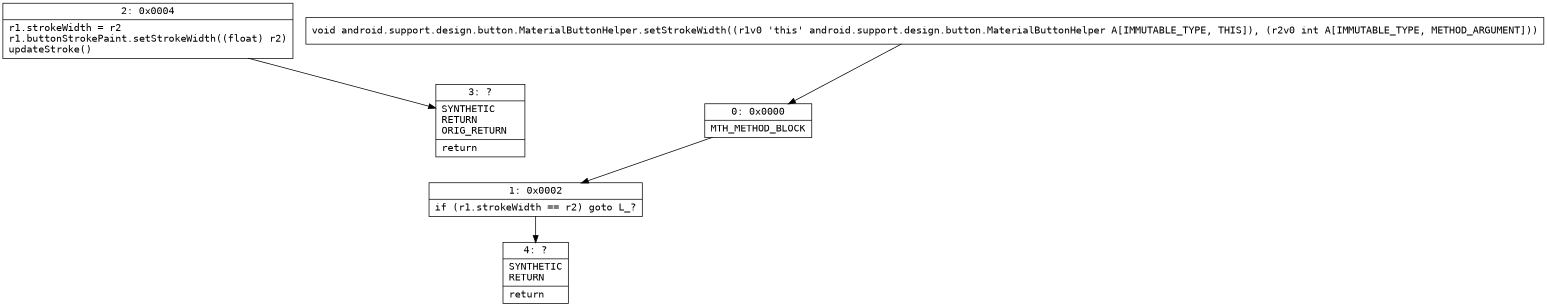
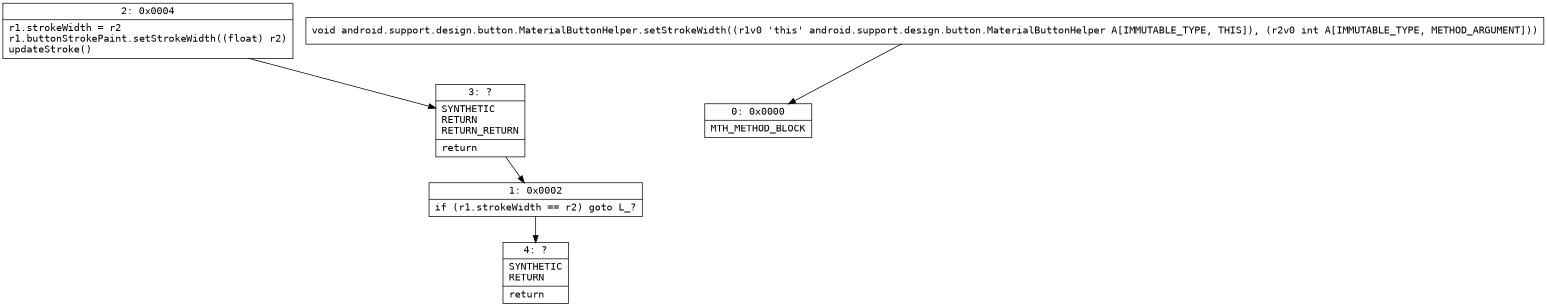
node "3: ?": text "ORIG_RETURN" -> "RETURN_RETURN"
edge "0: 0x0000" -> "1: 0x0002": now "3: ?" -> "1: 0x0002"
